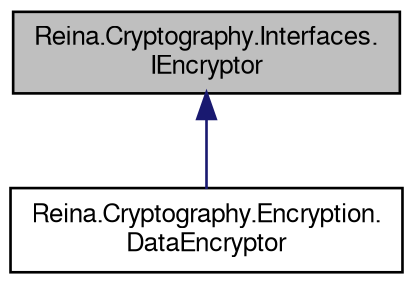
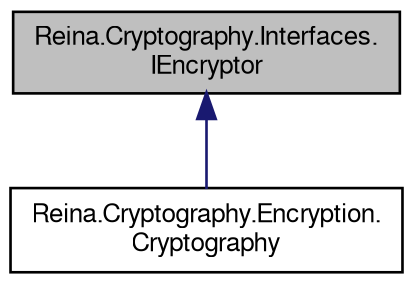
node "Reina.Cryptography.Encryption. DataEncryptor": label "Reina.Cryptography.Encryption. DataEncryptor" -> "Reina.Cryptography.Encryption. Cryptography"
